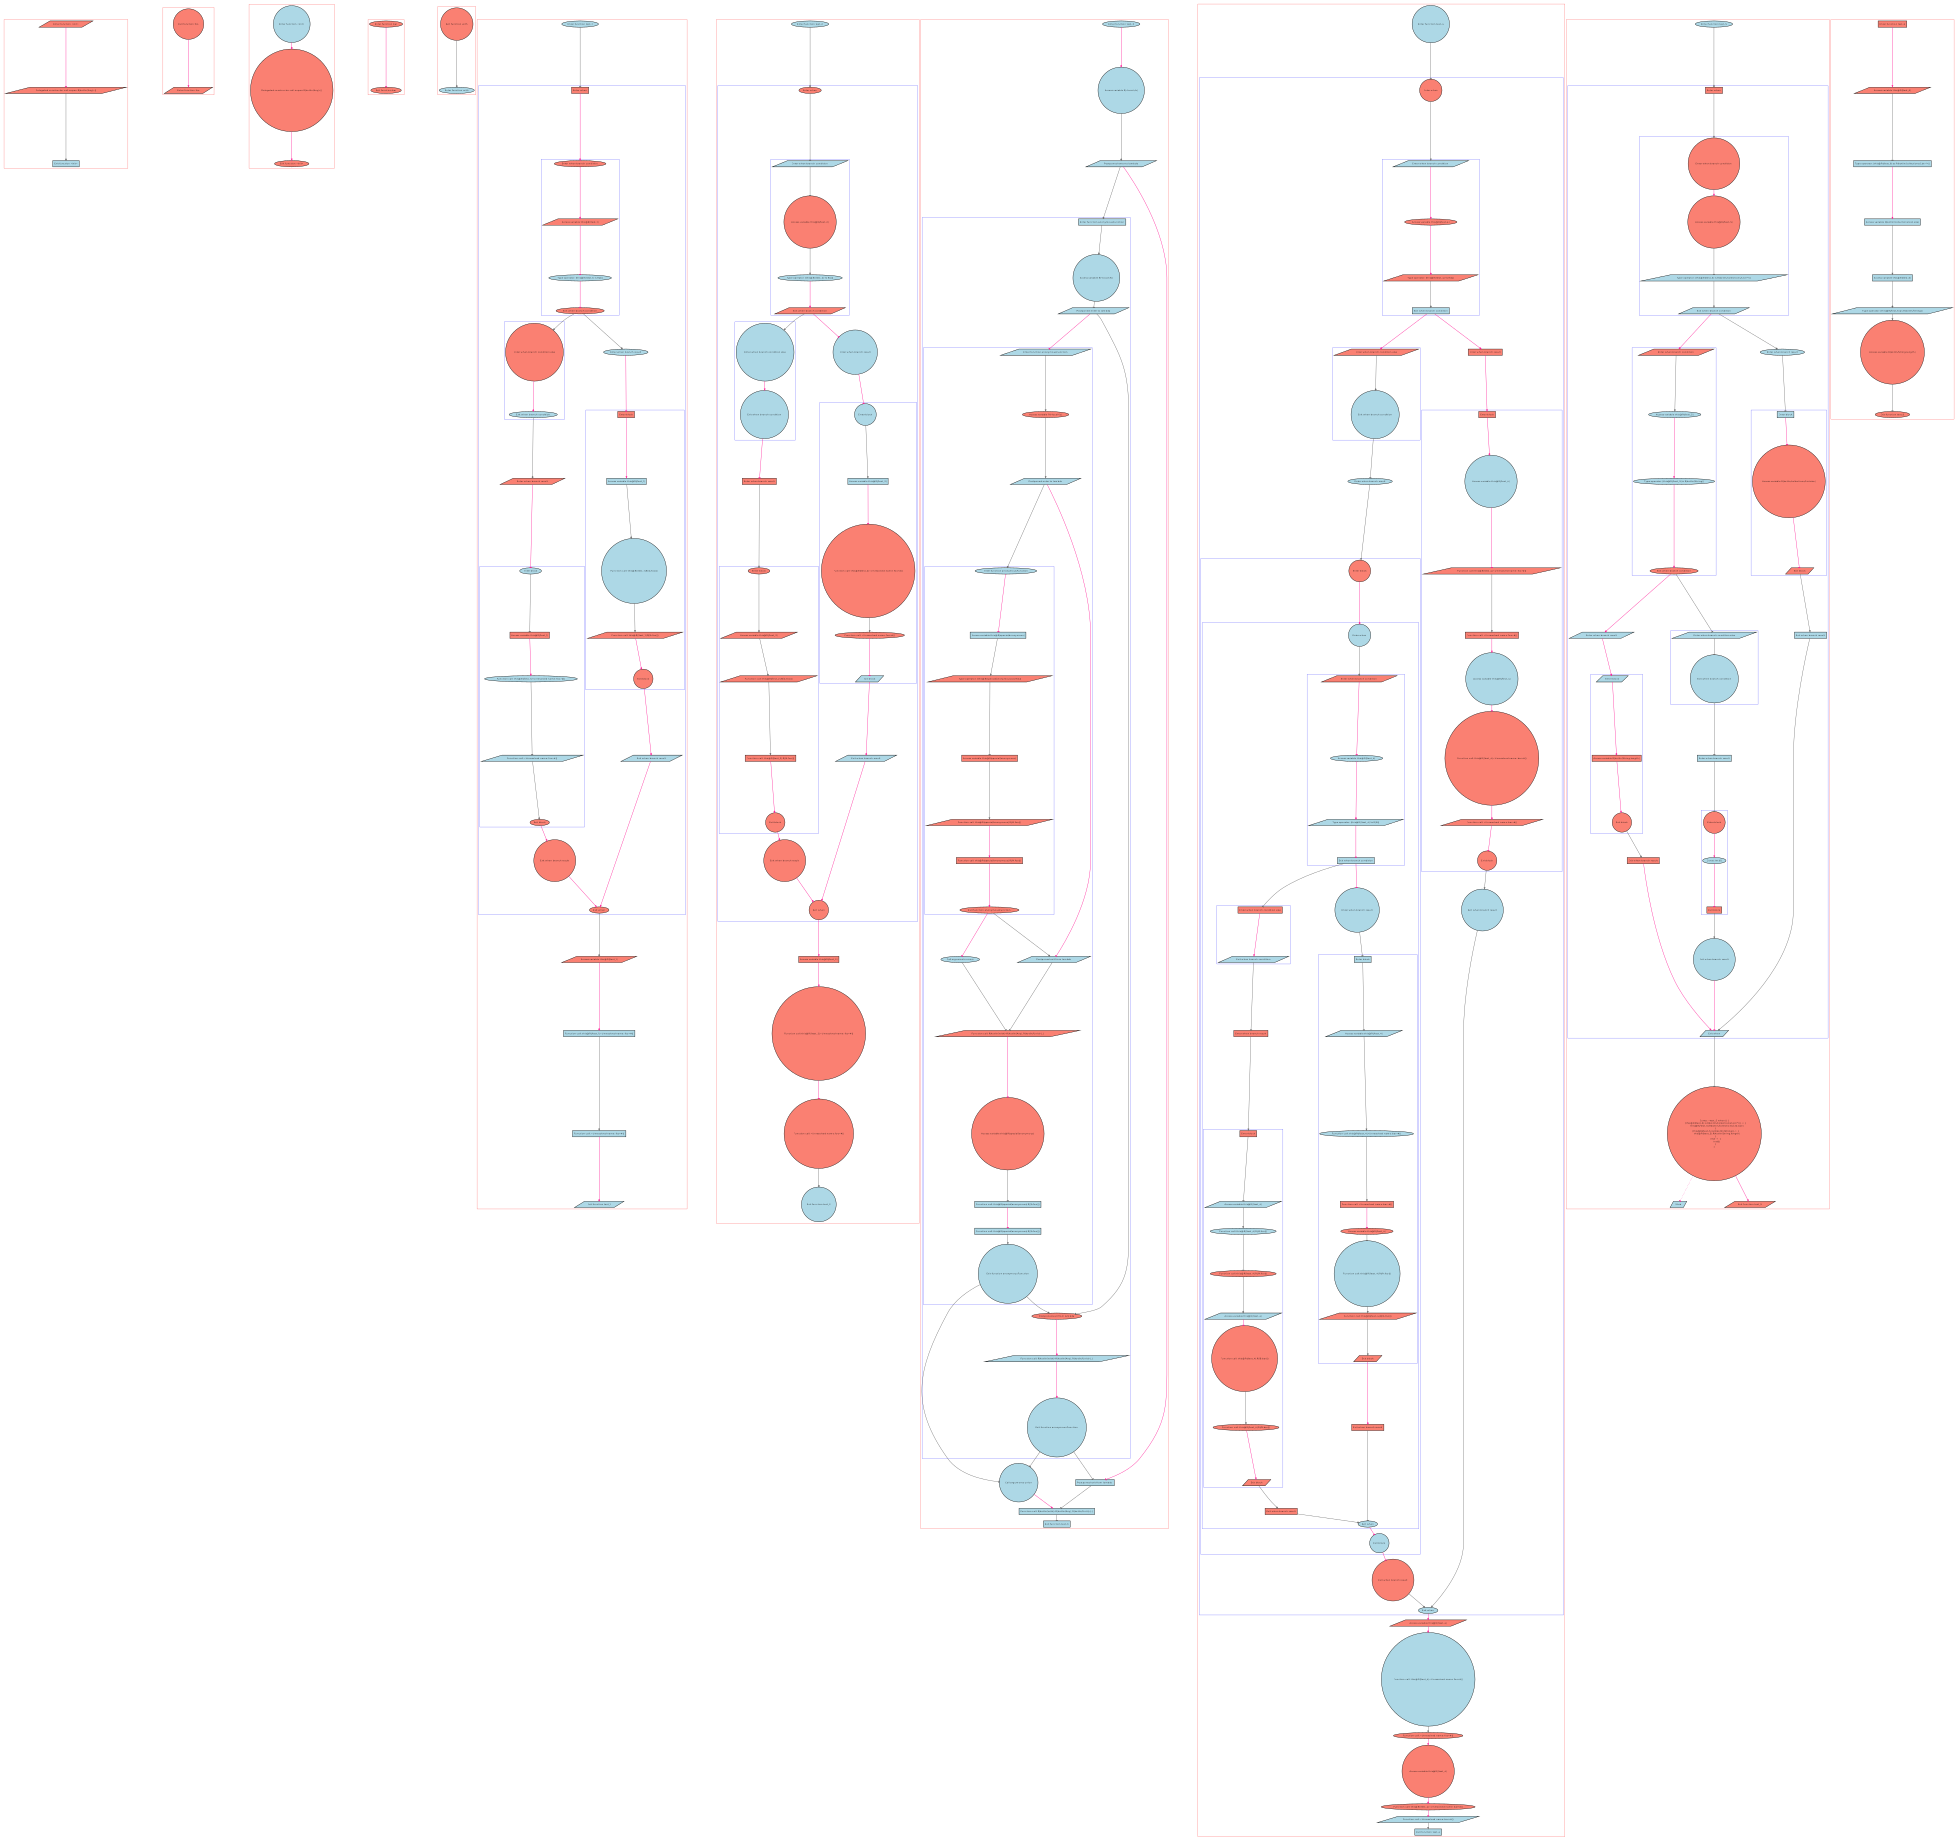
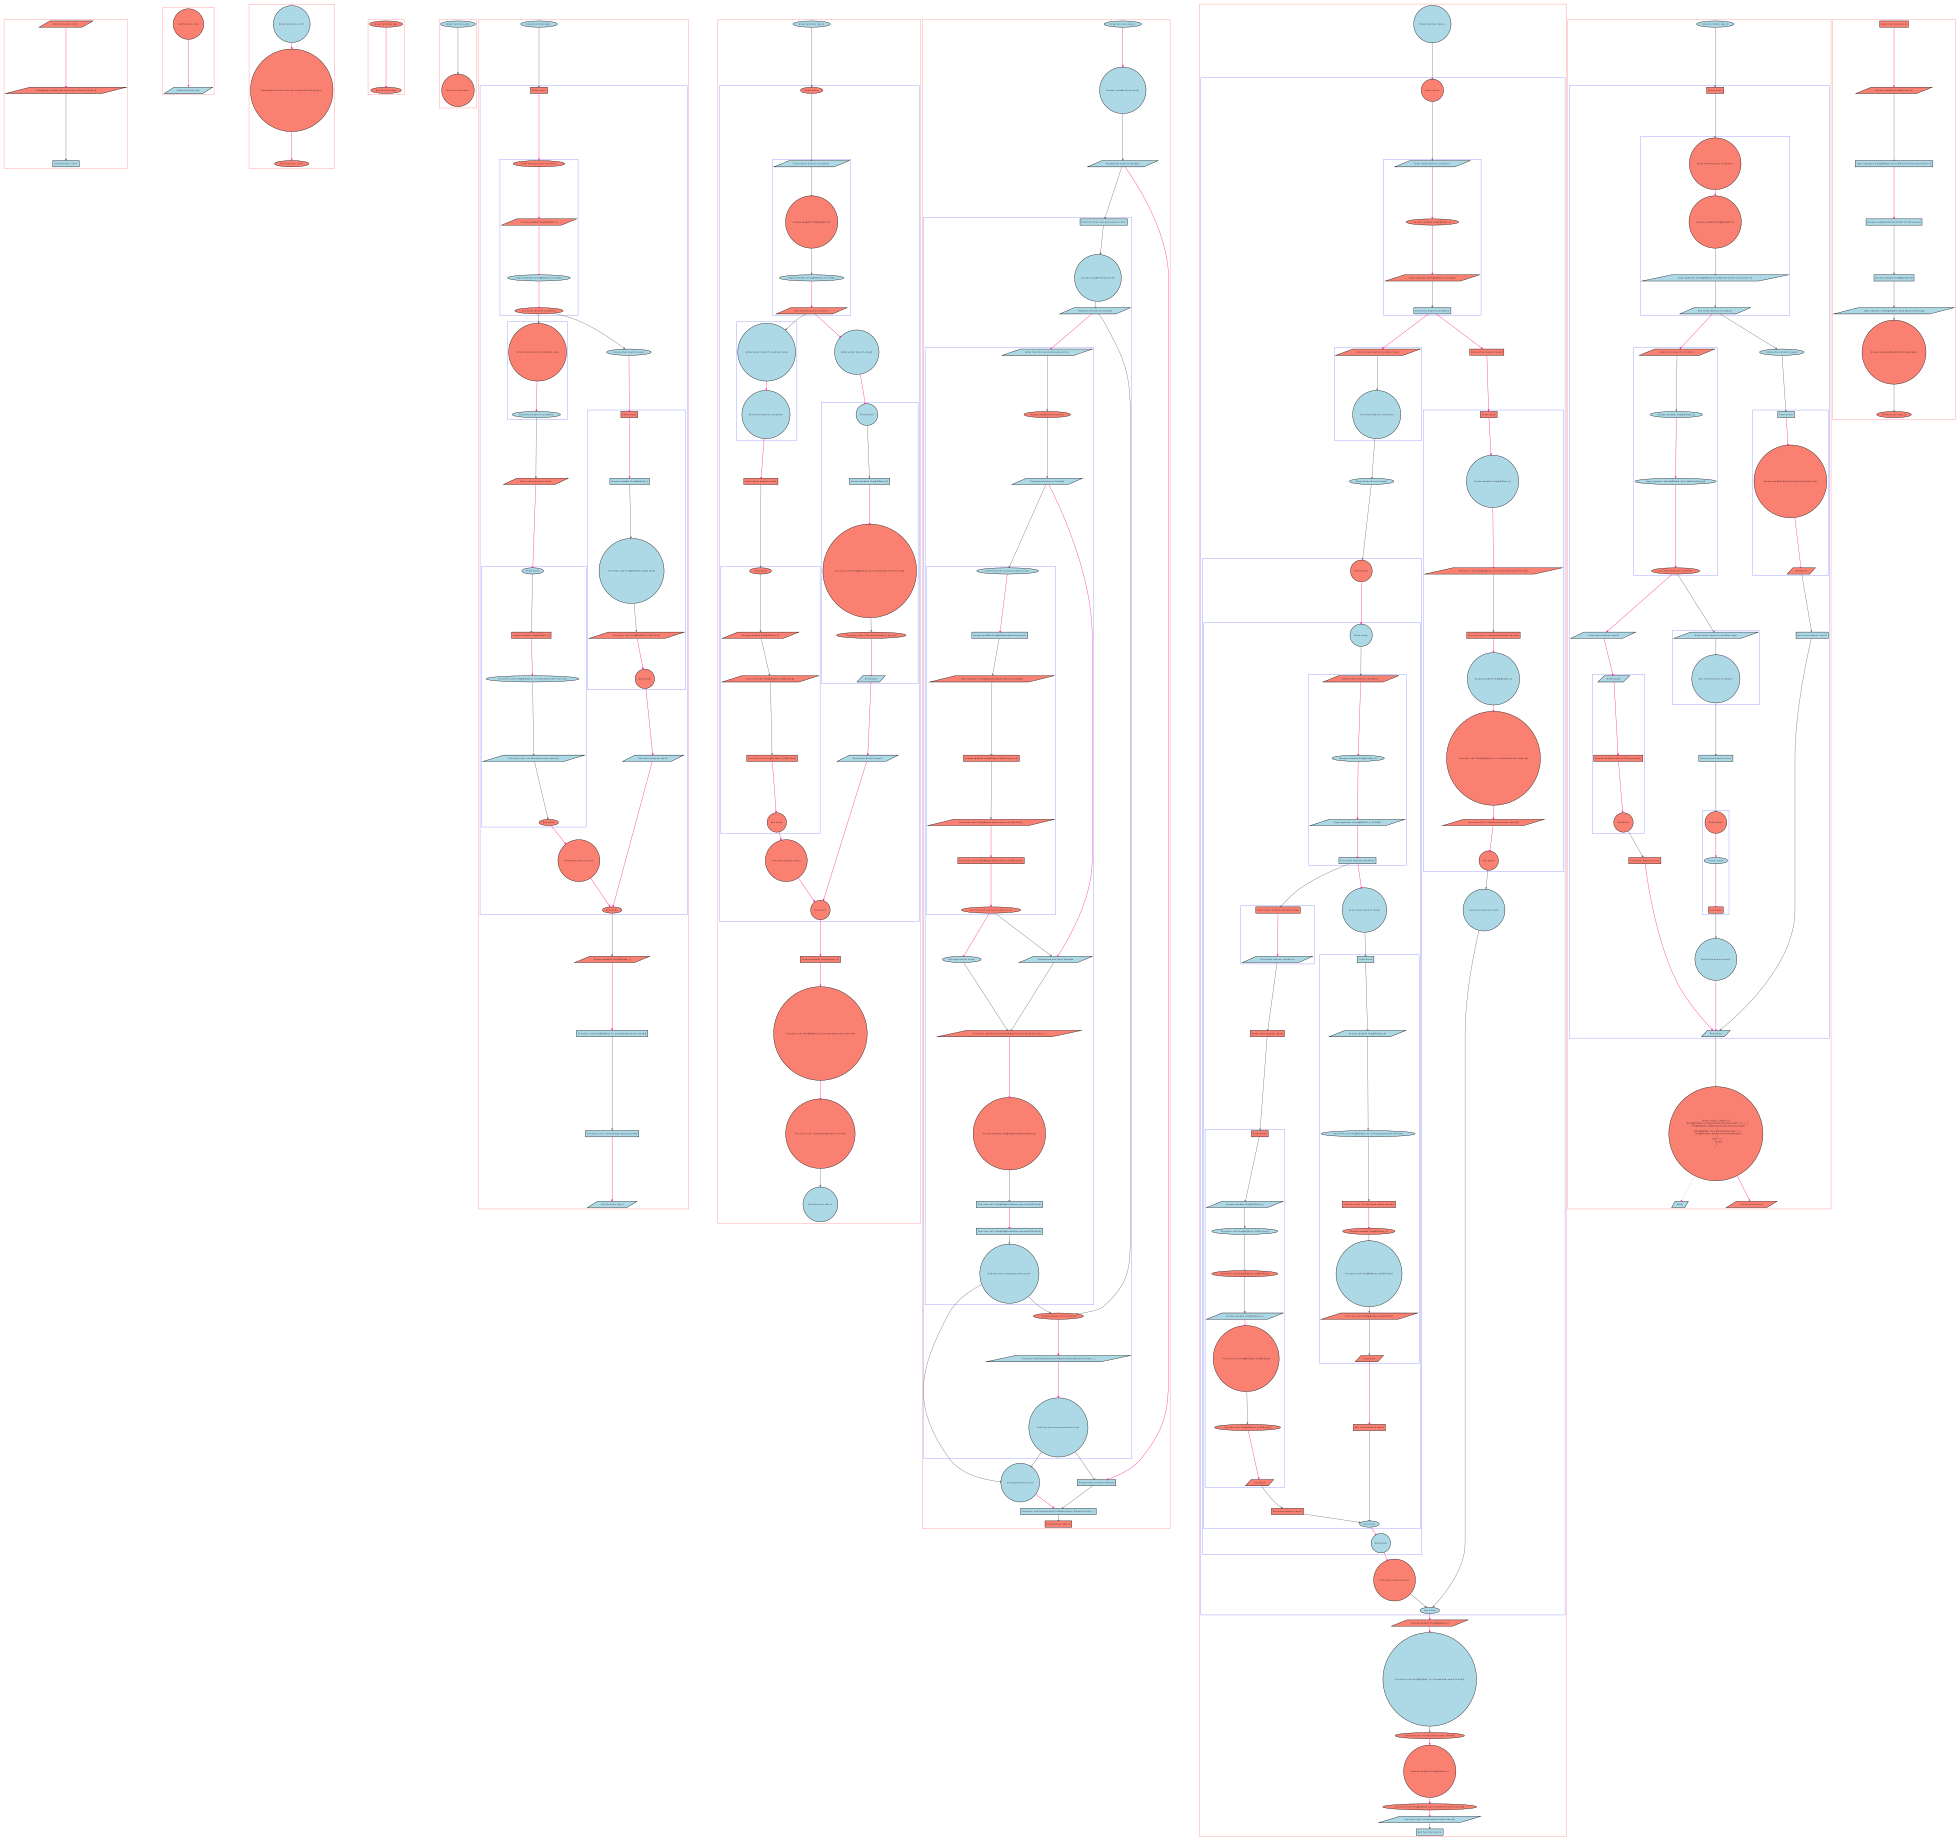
edge "Exit function with" -> "Enter function with": reversed
node "Enter function foo": fillcolor salmon -> lightblue
node "Exit function test_3": fillcolor lightblue -> salmon
